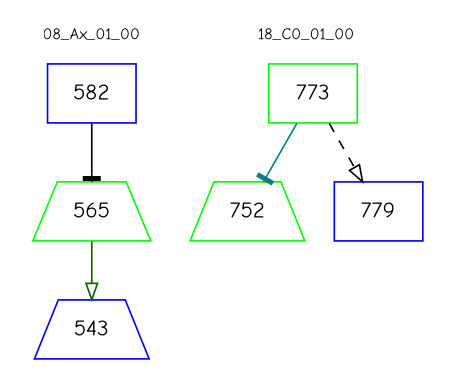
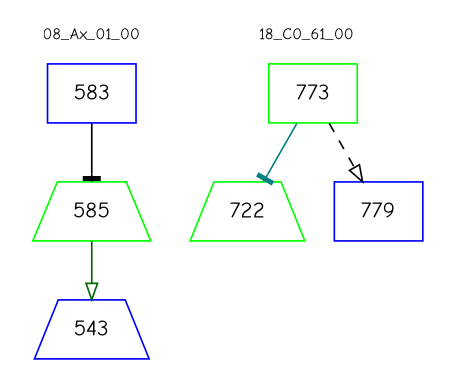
cluster "18_C0_01_00": label "18_C0_01_00" -> "18_C0_61_00"
node "582": label "582" -> "583"
node "565": label "565" -> "585"
node "752": label "752" -> "722"
